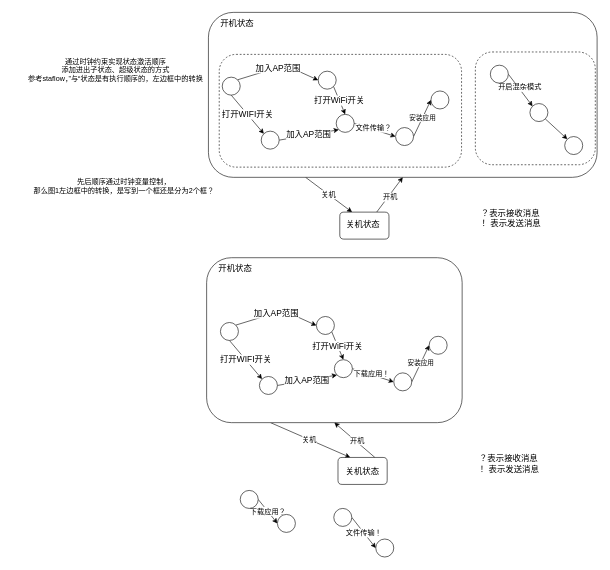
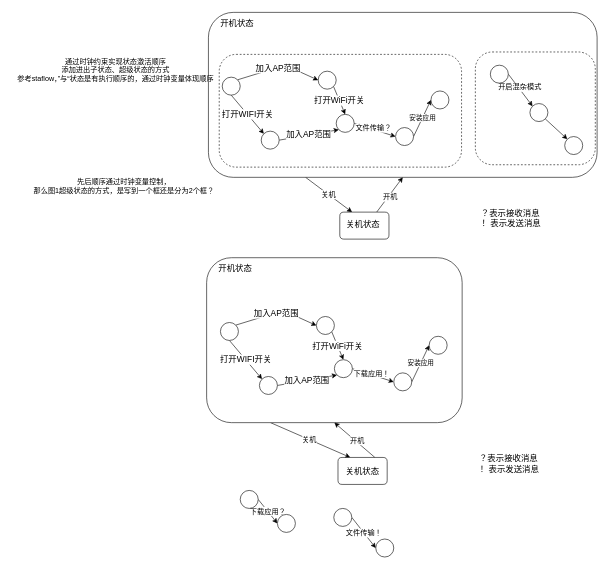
node "通过时钟约束实现状态激活顺序 添加进出子状态、超级状态的方式 参考staflow，”与“状态是有执行顺序的，左边框中的转换": label "通过时钟约束实现状态激活顺序 添加进出子状态、超级状态的方式 参考staflow，”与“状态是有执行顺序的，左边框中的转换" -> "通过时钟约束实现状态激活顺序 添加进出子状态、超级状态的方式 参考staflow，”与“状态是有执行顺序的，通过时钟变量体现顺序"
node "先后顺序通过时钟变量控制， 那么图1左边框中的转换，是写到一个框还是分为2个框？": label "先后顺序通过时钟变量控制， 那么图1左边框中的转换，是写到一个框还是分为2个框？" -> "先后顺序通过时钟变量控制， 那么图1超级状态的方式，是写到一个框还是分为2个框？"
